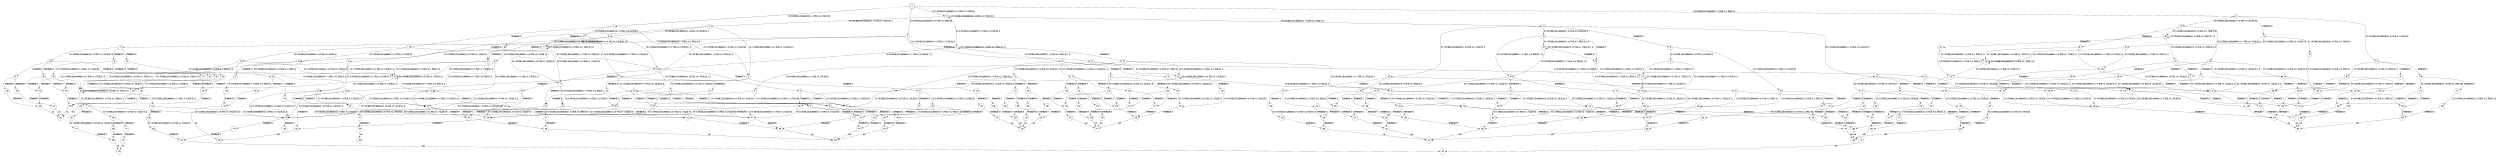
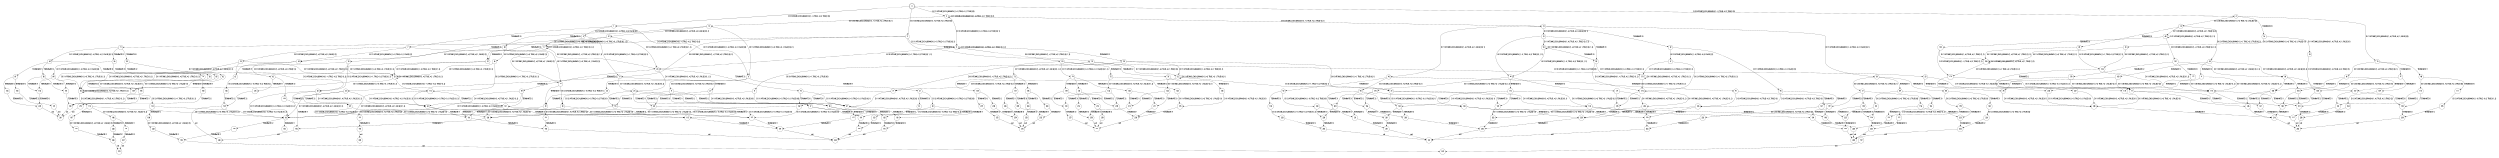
edge "51" -> "112": removed, label "EX !2 !ATOMIC_EXCH_BRANCH (1, +1, TRUE, +0, 3, TRUE) !{1, 2}"
edge "82" -> "150": removed, label "TERMINATE !1"
